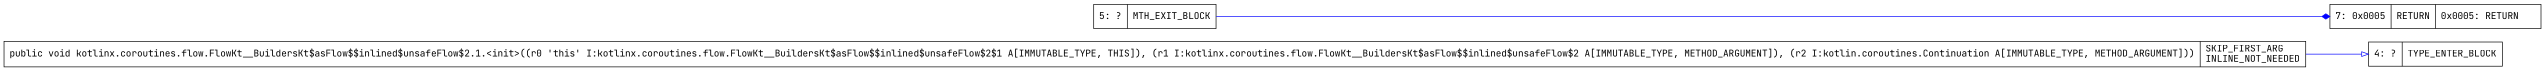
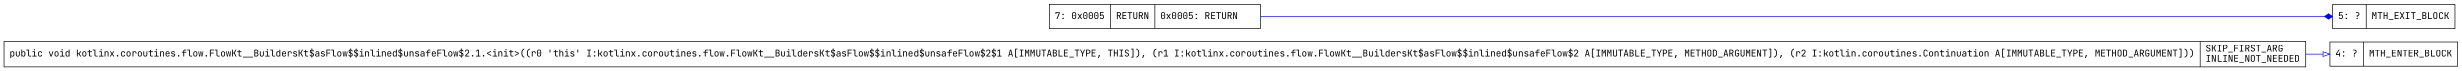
edge "5: ?" -> "7: 0x0005": reversed
node "4: ?": text "TYPE_ENTER_BLOCK" -> "MTH_ENTER_BLOCK"
